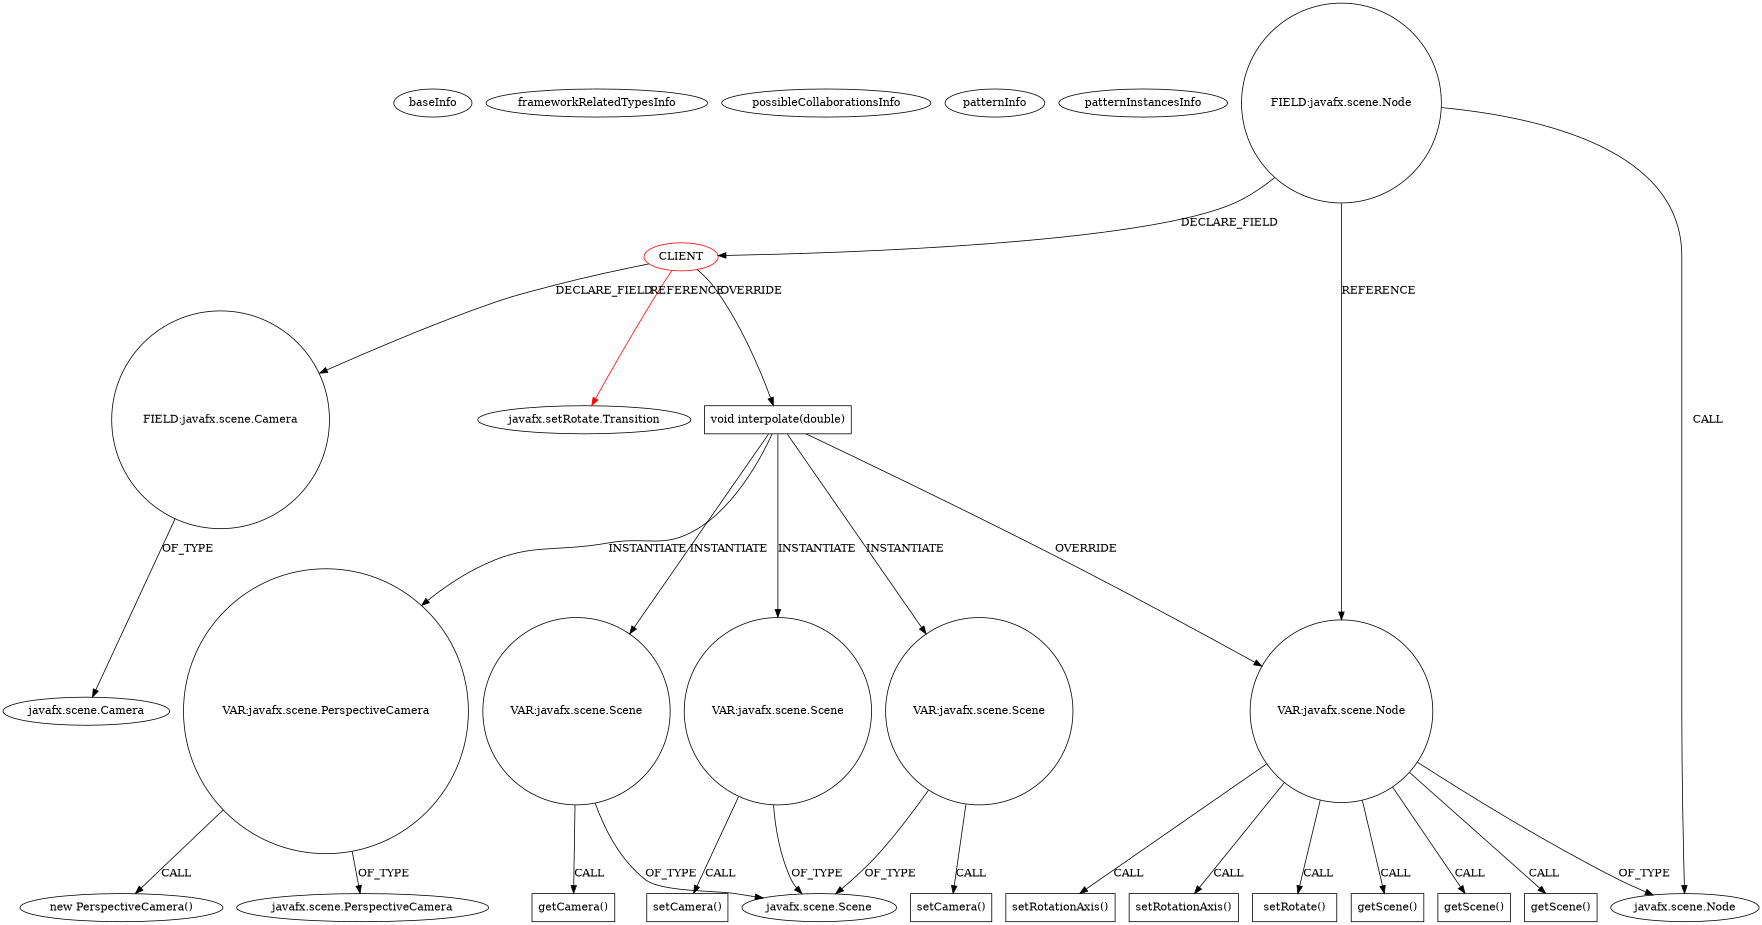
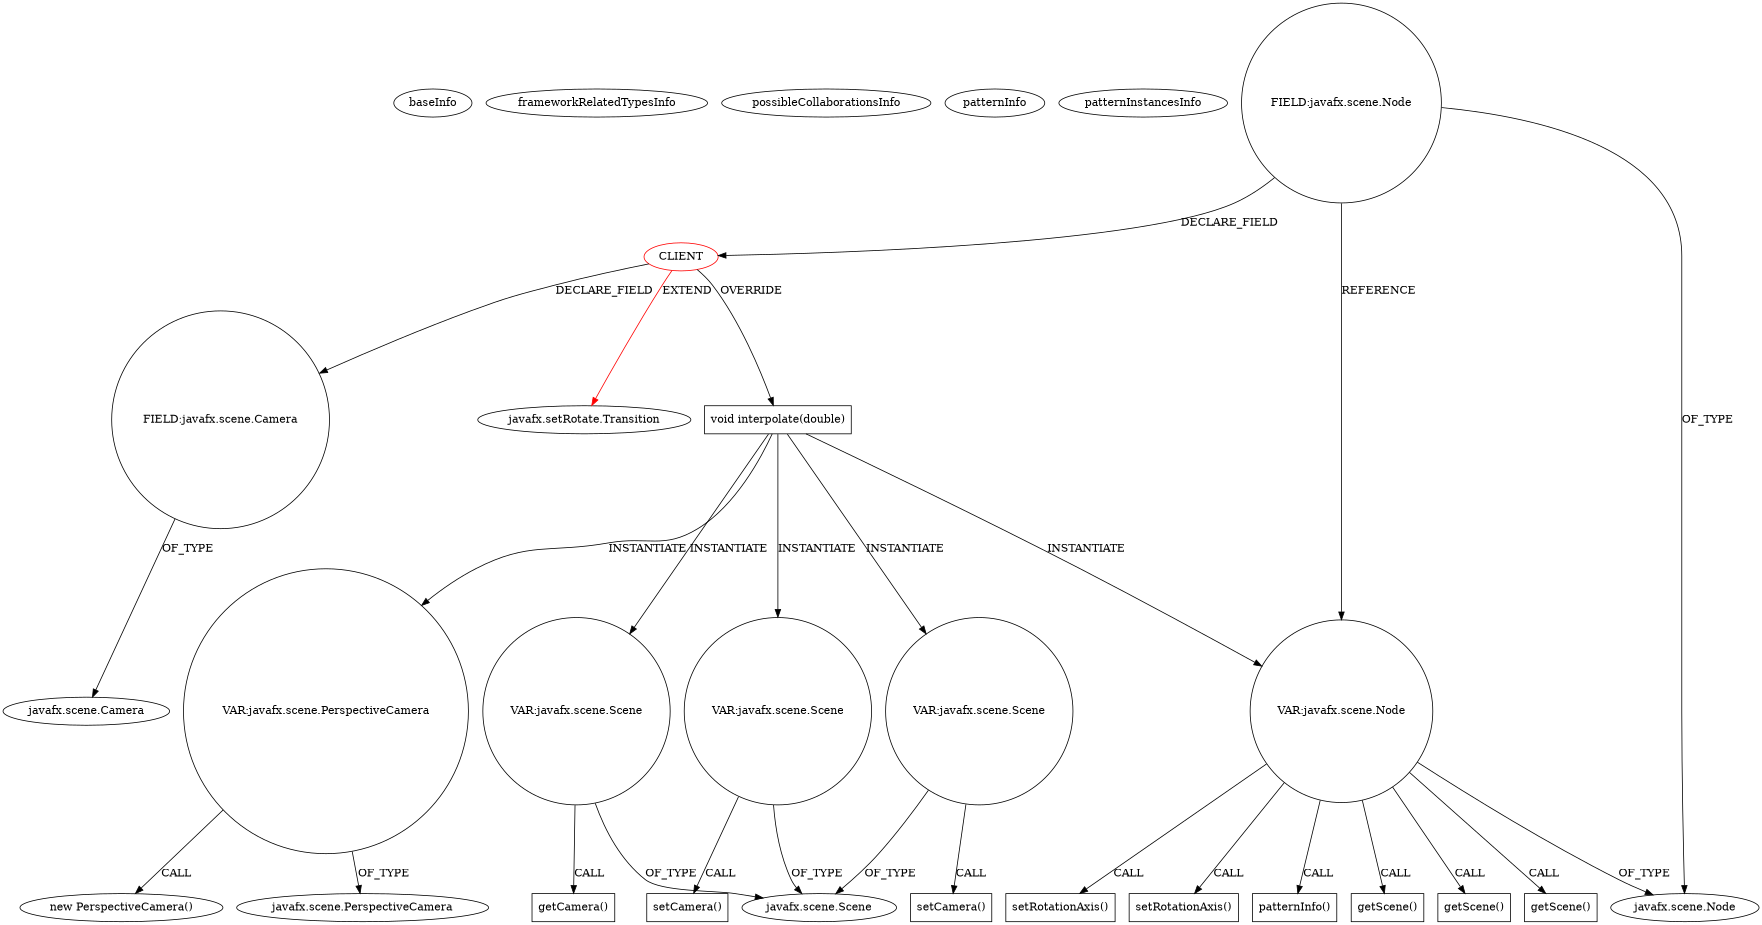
edge "CLIENT" -> "javafx.setRotate.Transition": label "REFERENCE" -> "EXTEND"
edge "FIELD:javafx.scene.Node" -> "javafx.scene.Node": label "CALL" -> "OF_TYPE"
edge "void interpolate(double)" -> "VAR:javafx.scene.Node": label "OVERRIDE" -> "INSTANTIATE"
node "setRotate()": label "setRotate()" -> "patternInfo()"
